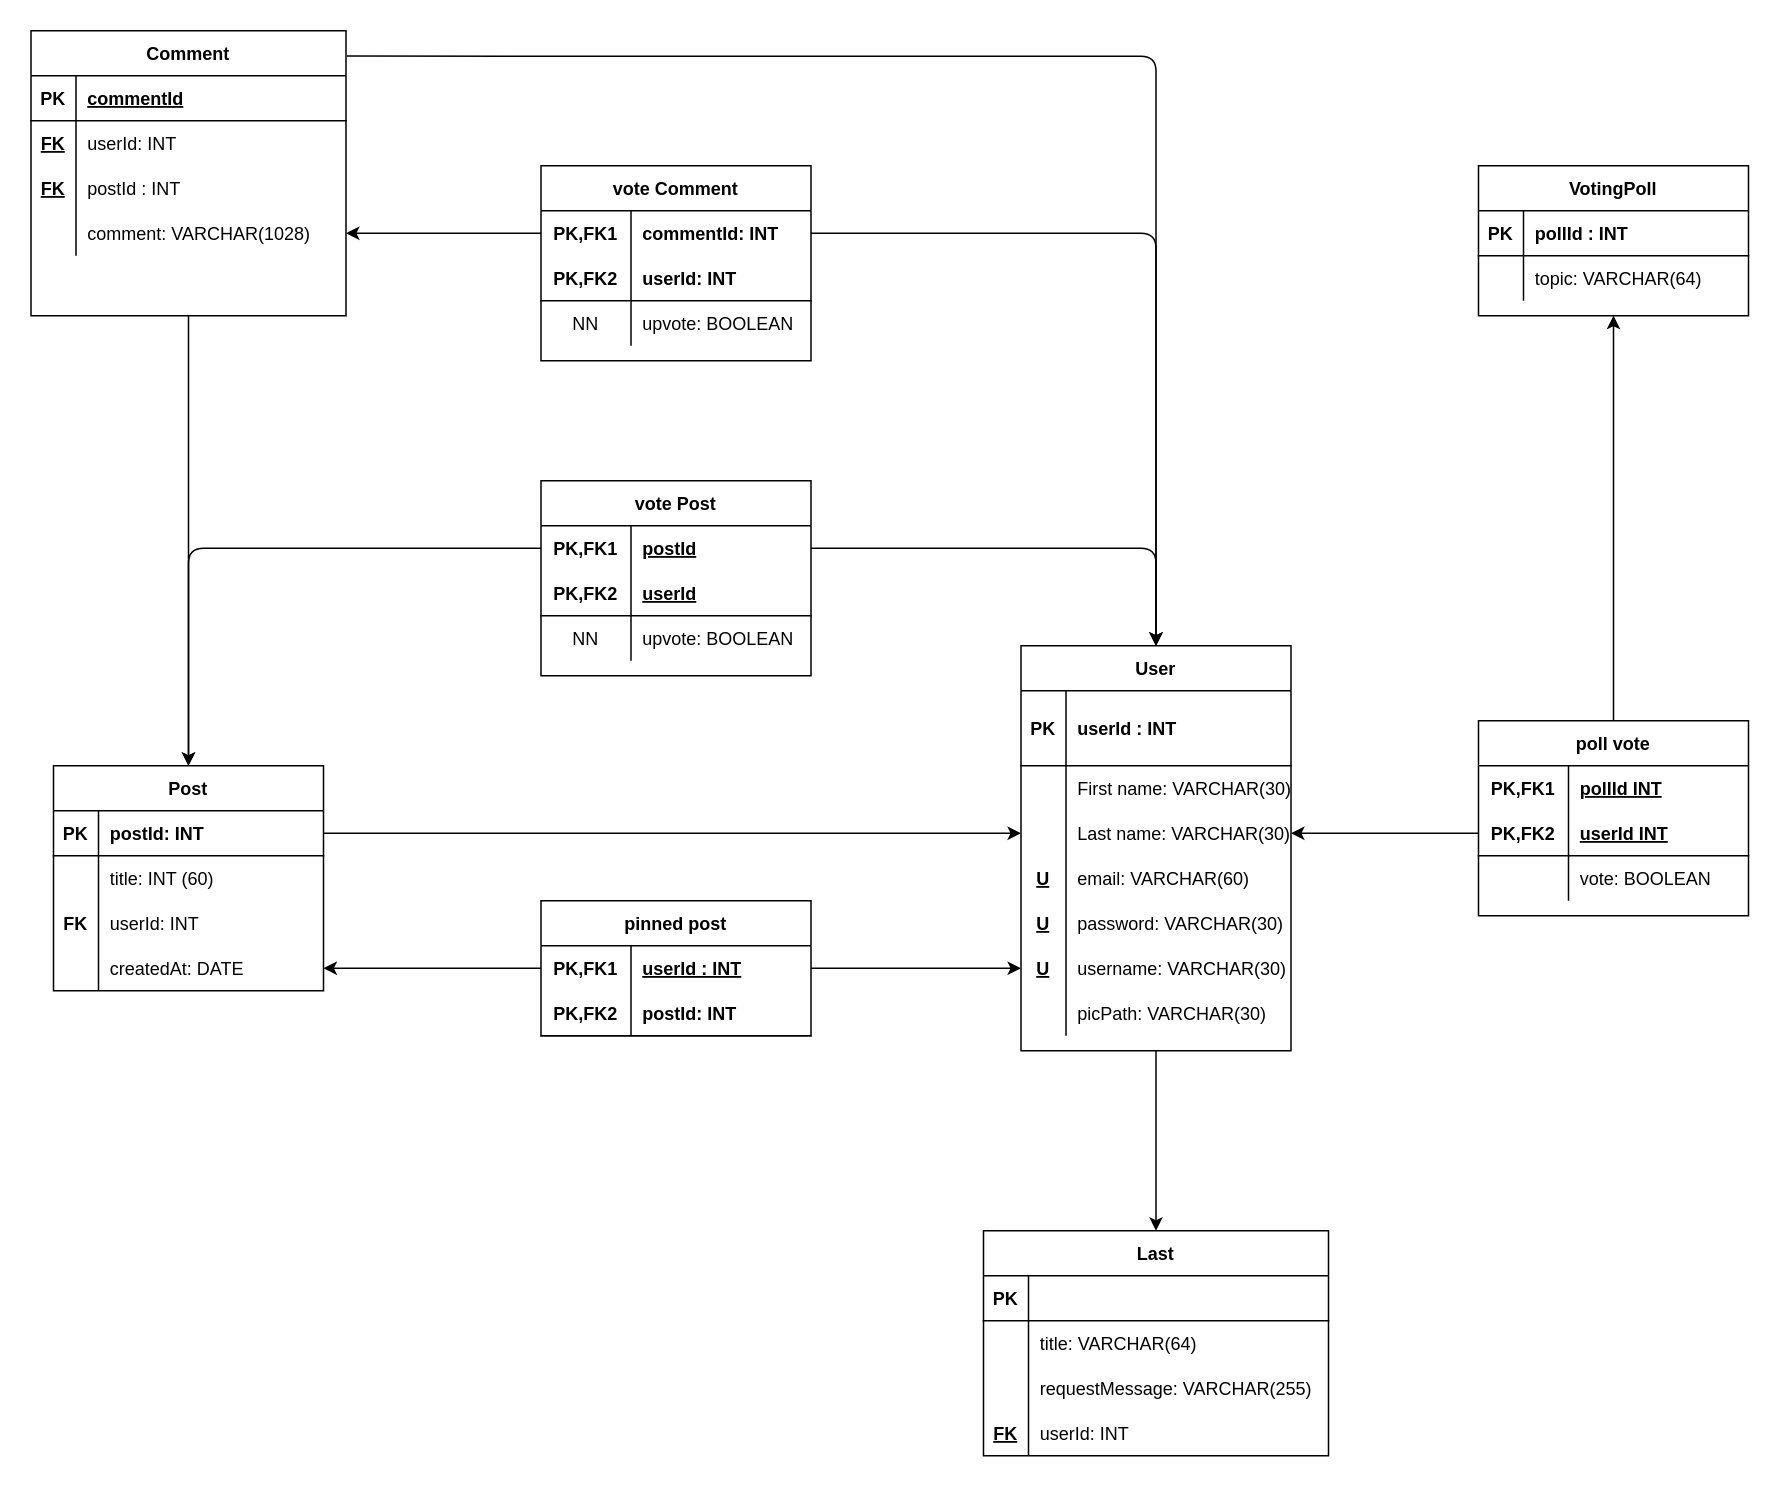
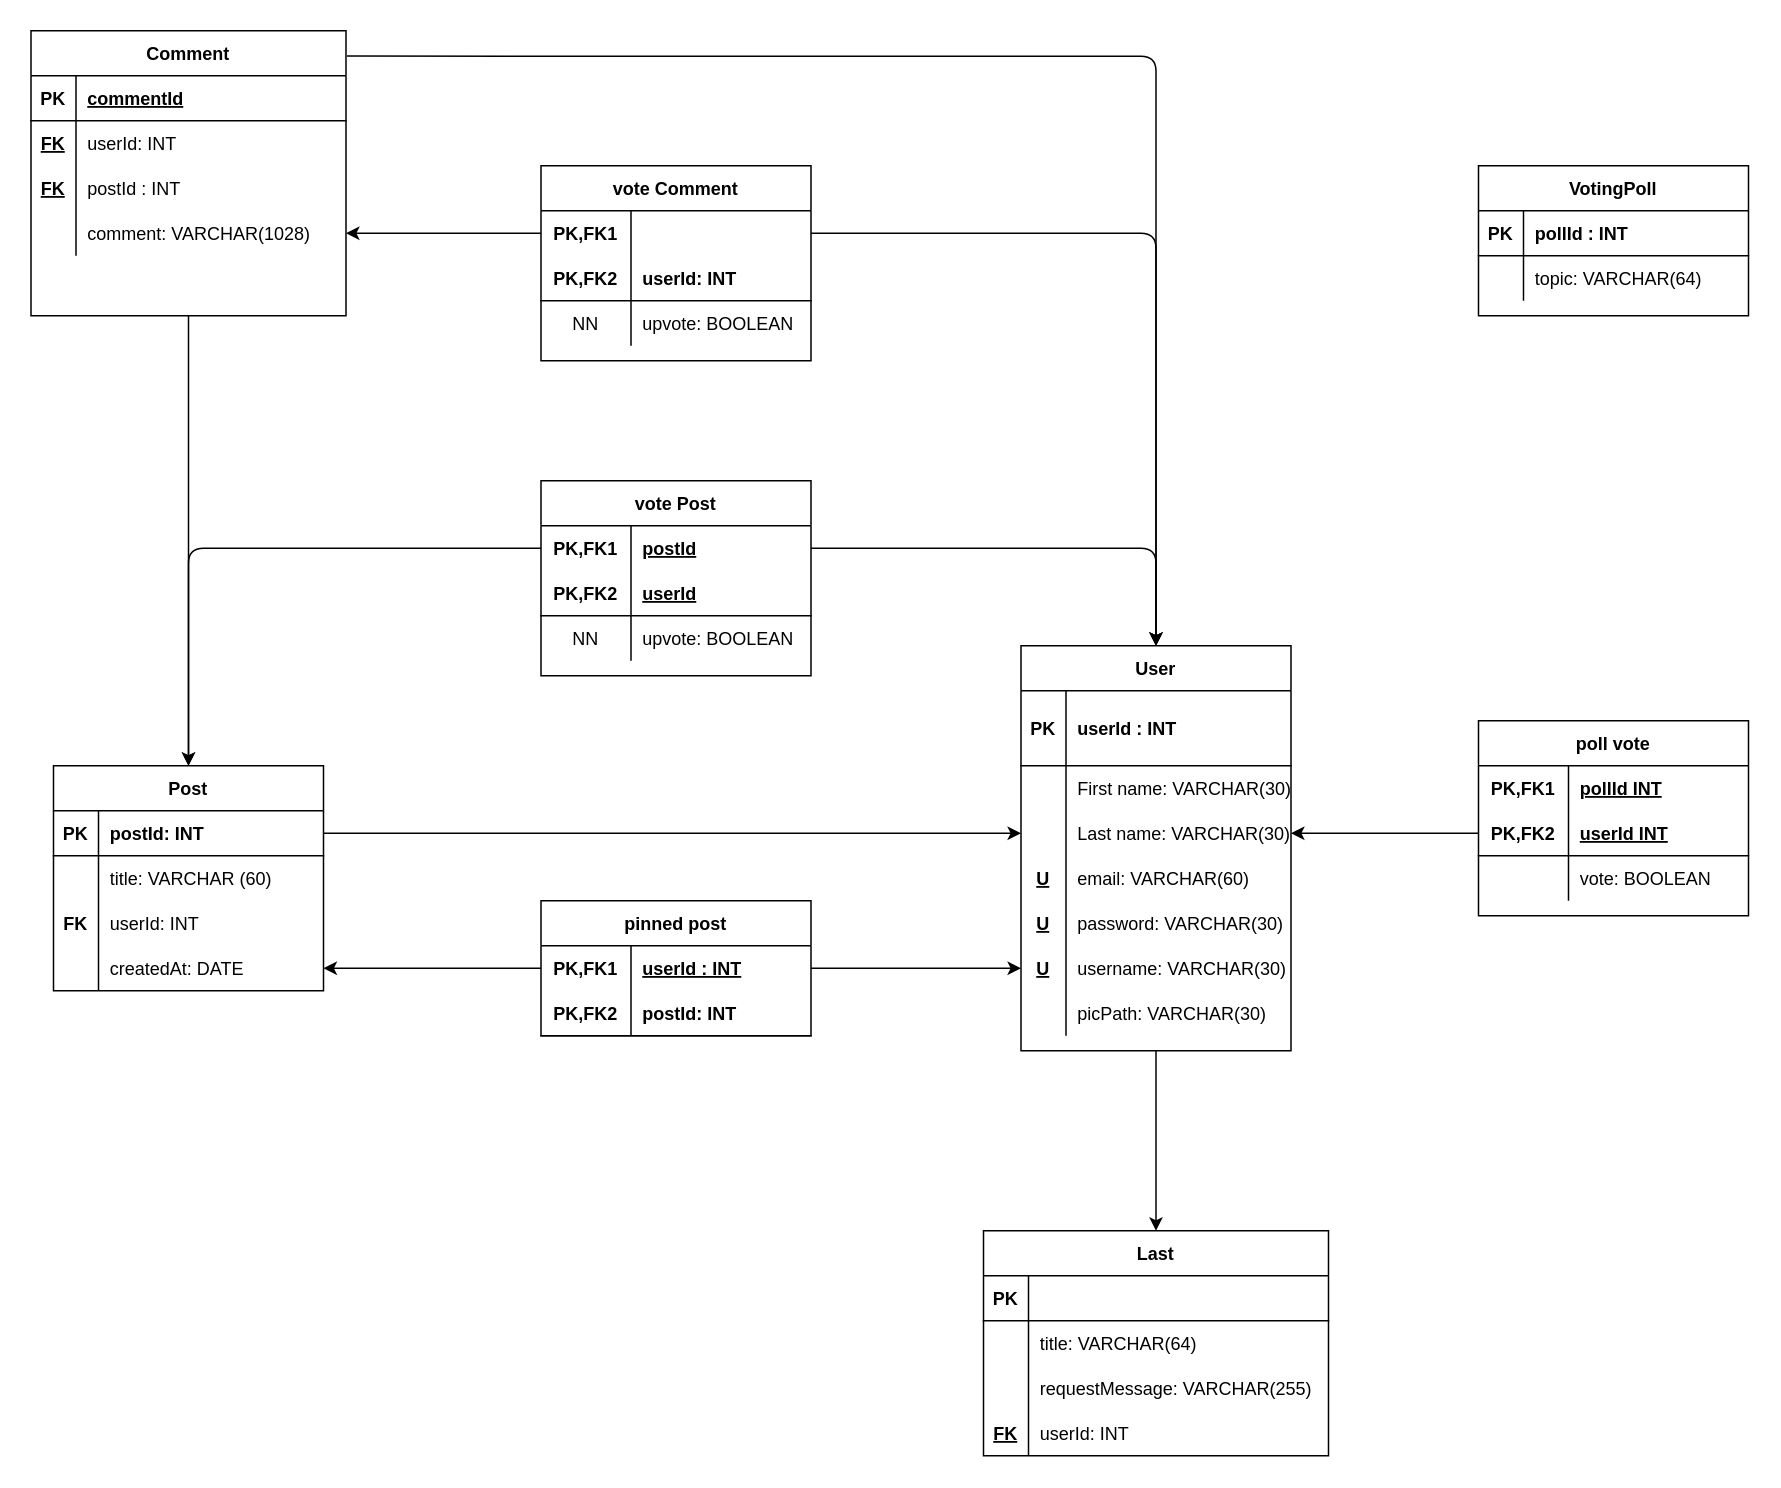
node "commentId: INT": removed
edge "poll vote" -> "VotingPoll": removed
node "title: INT (60)": label "title: INT (60)" -> "title: VARCHAR (60)"
